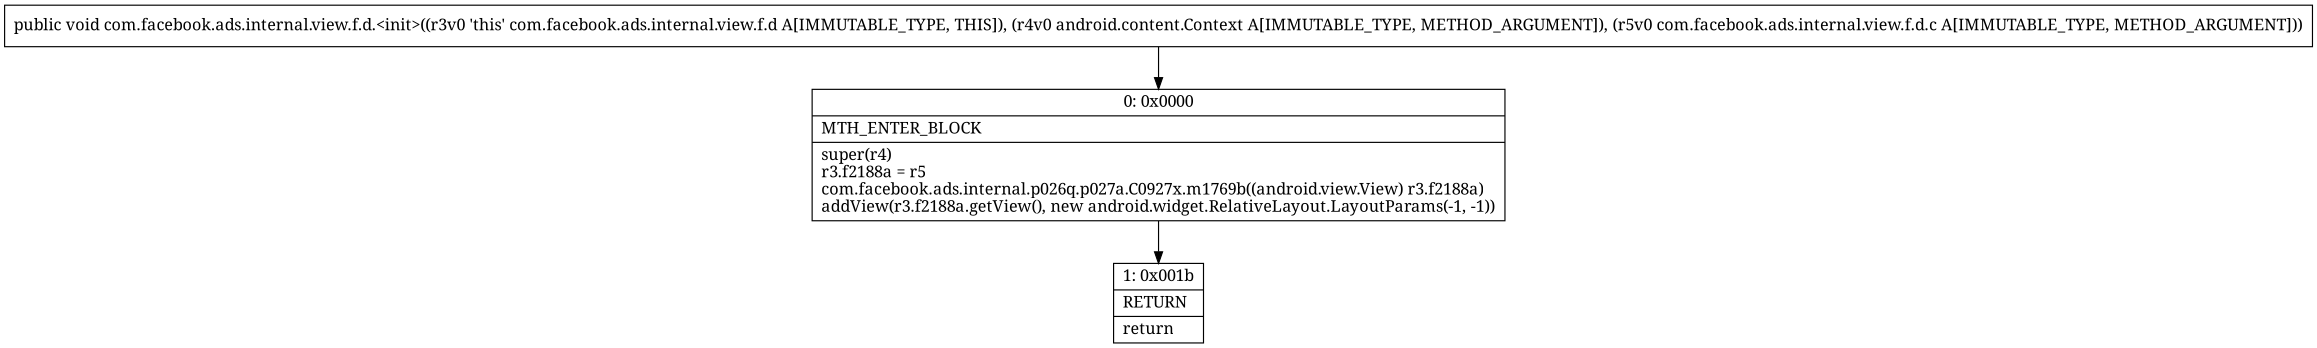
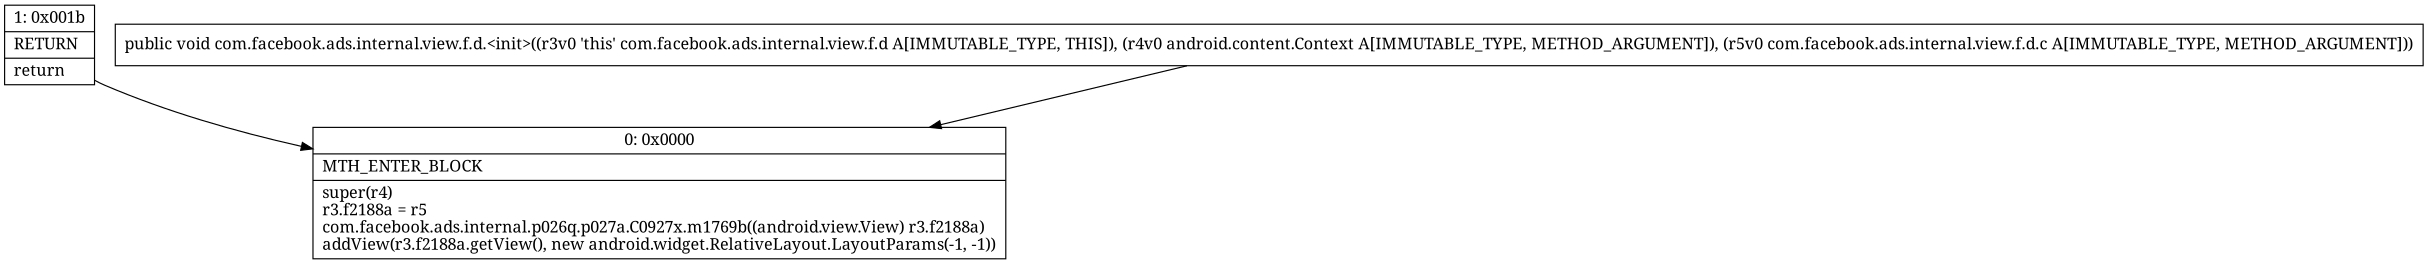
edge "0: 0x0000" -> "1: 0x001b": reversed
